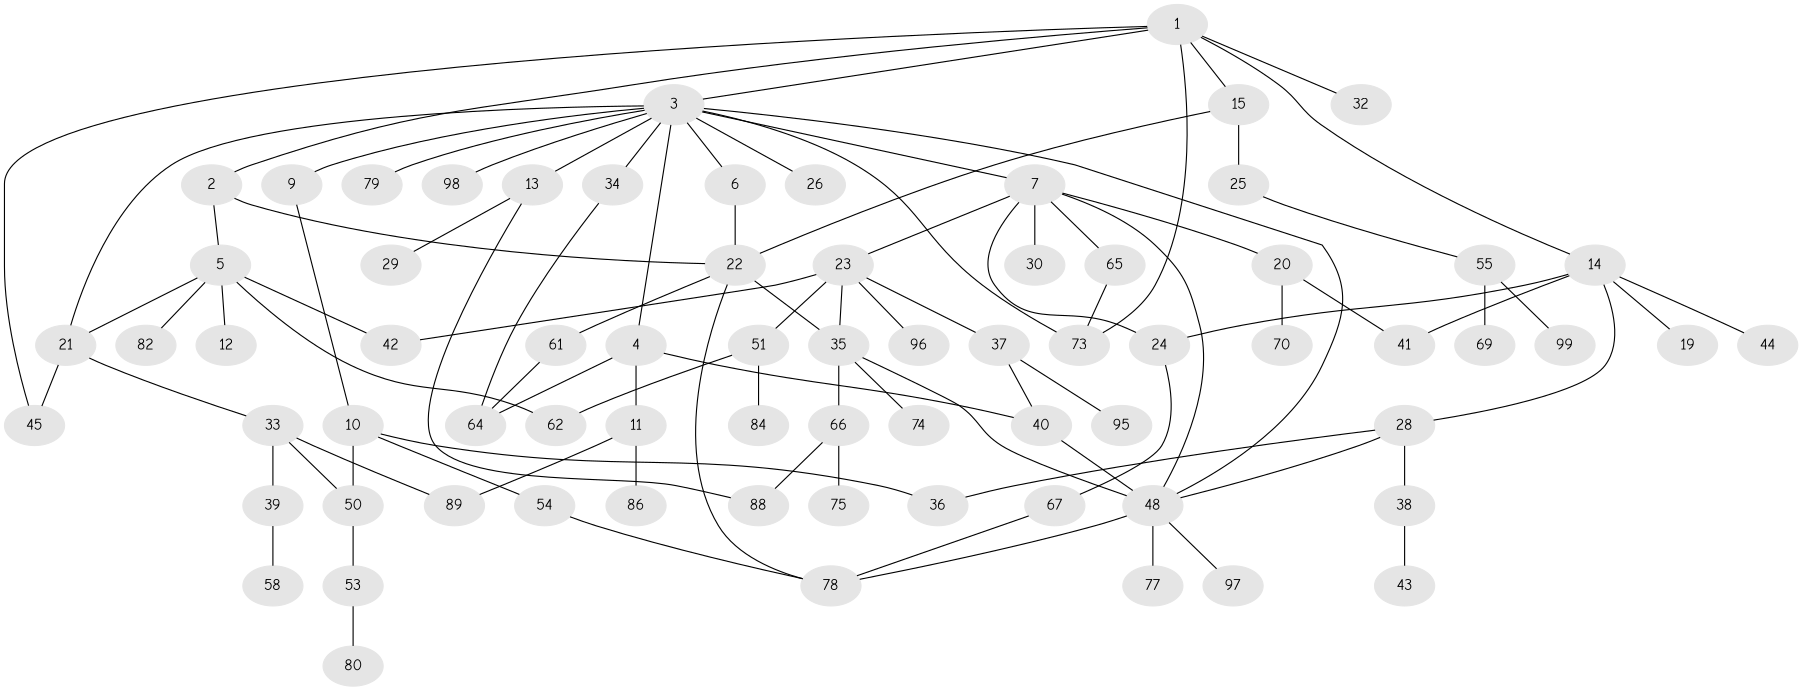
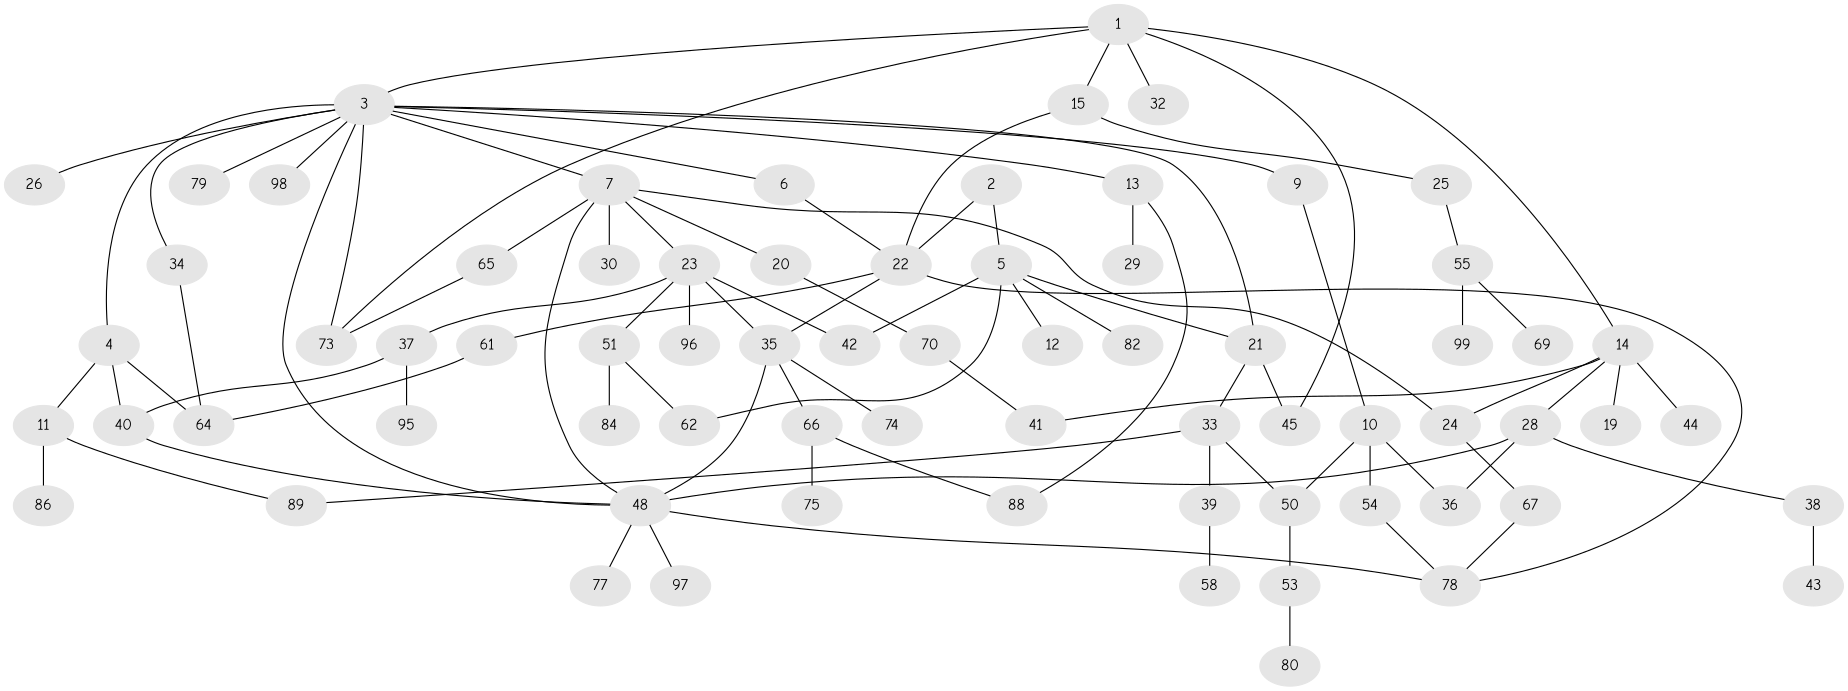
edge "1" -- "2": removed
edge "20" -- "41": now "70" -- "41"
